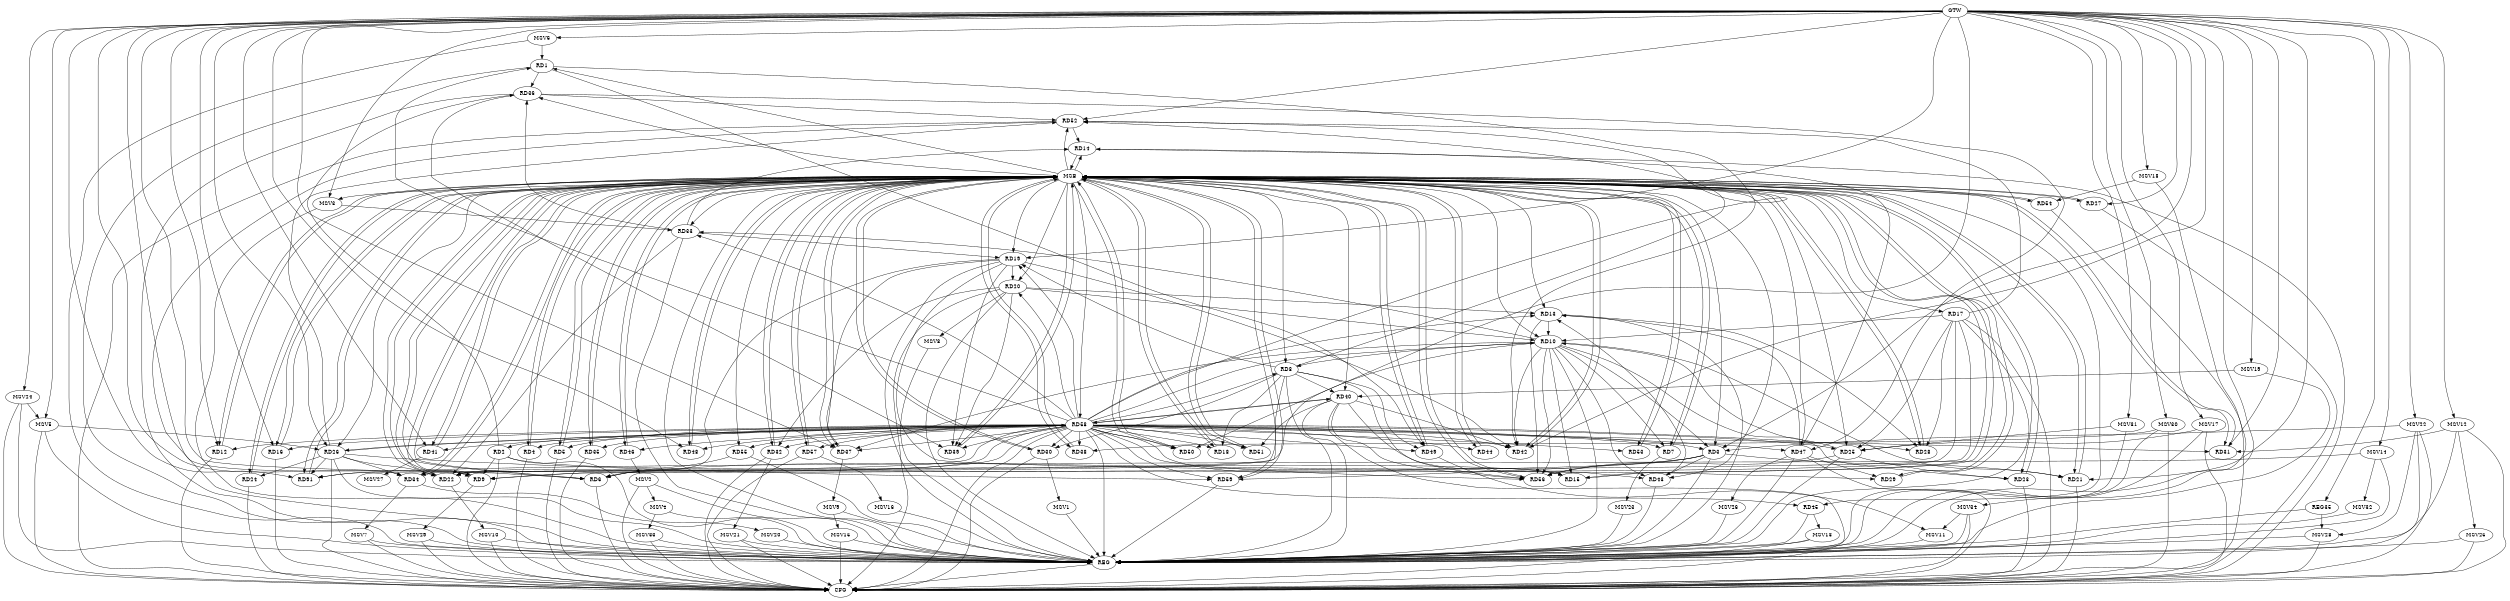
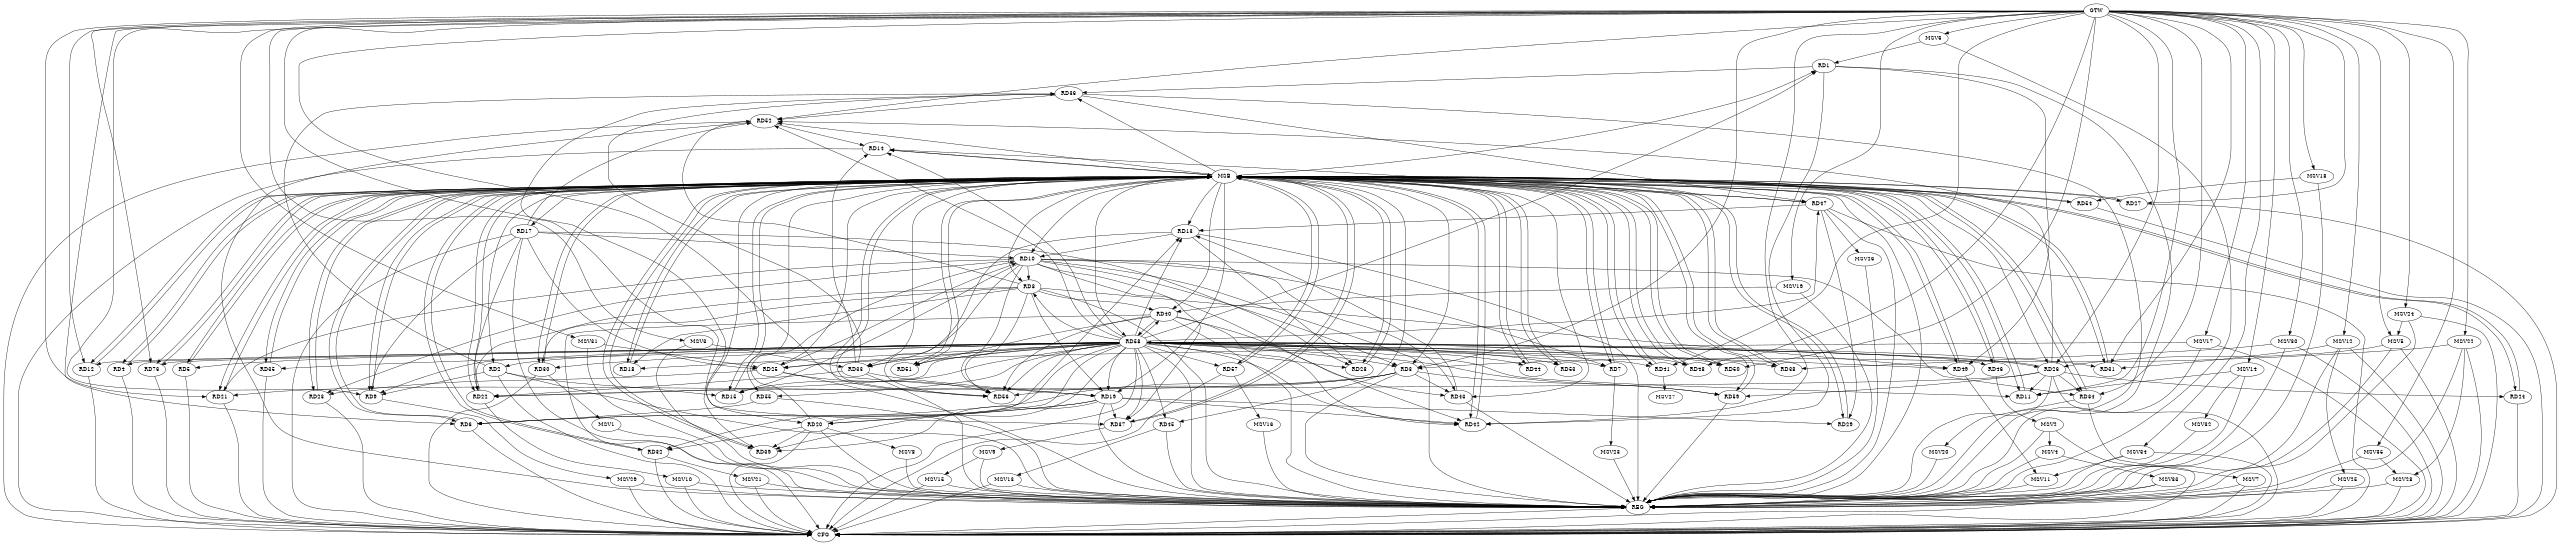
edge "MSB" -> "MSV3": now "MSB" -> "RD2"
edge "RD58" -> "RD10": now "RD58" -> "RD14"
node "RD16": label "RD16" -> "RD76"
node "RD91": label "RD91" -> "RD11"
node "REG35": label "REG35" -> "MSV35"
